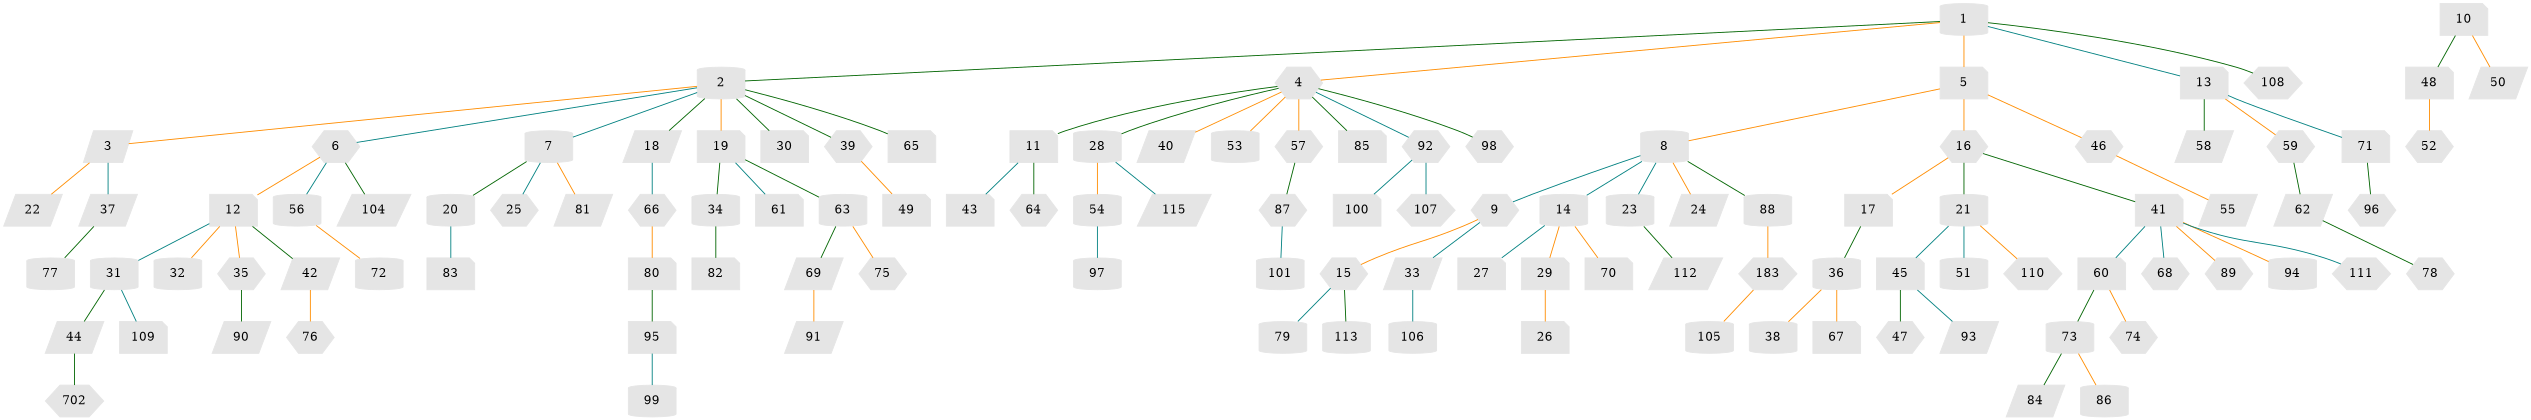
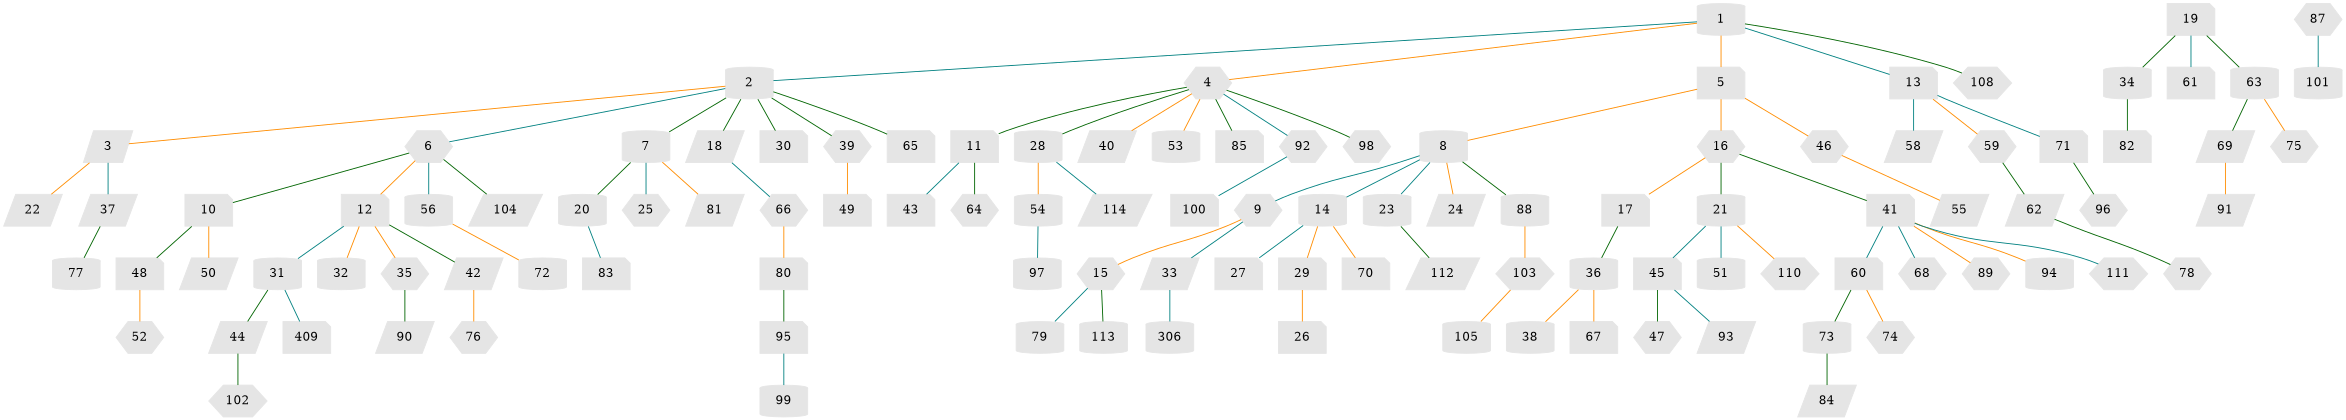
edge "1" -- "2": color darkgreen -> teal
edge "2" -- "7": color teal -> darkgreen
edge "2" -- "19": removed
edge "13" -- "58": color darkgreen -> teal
node "57": removed
edge "6" -- "10": added
node "115": label "115" -> "114"
node "107": removed
node "183": label "183" -> "103"
node "109": label "109" -> "409"
node "106": label "106" -> "306"
node "702": label "702" -> "102"
node "86": removed
